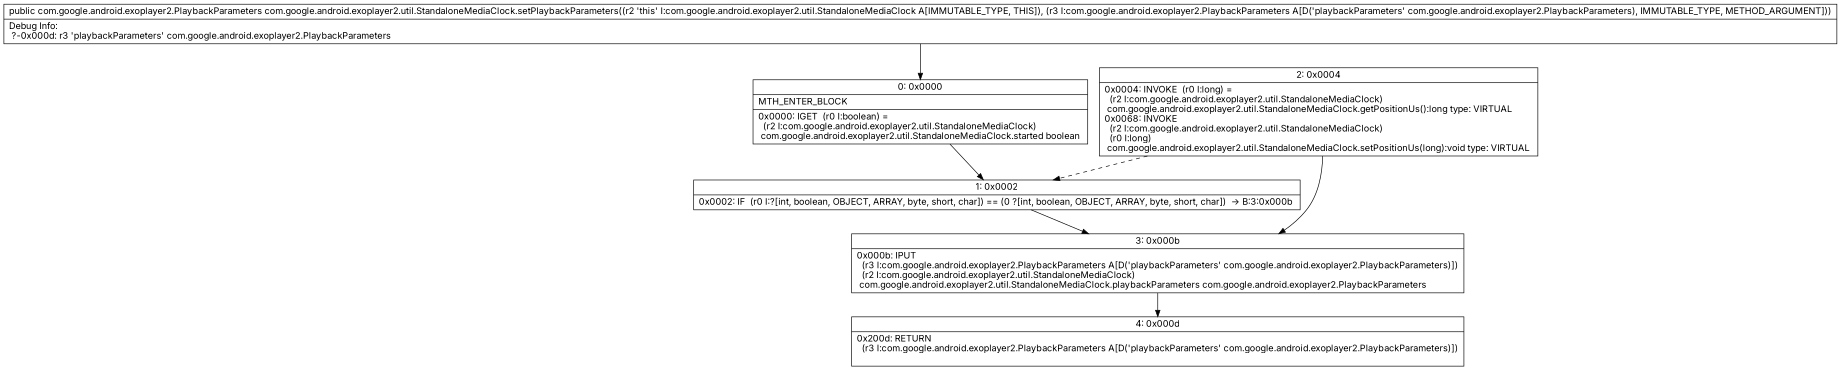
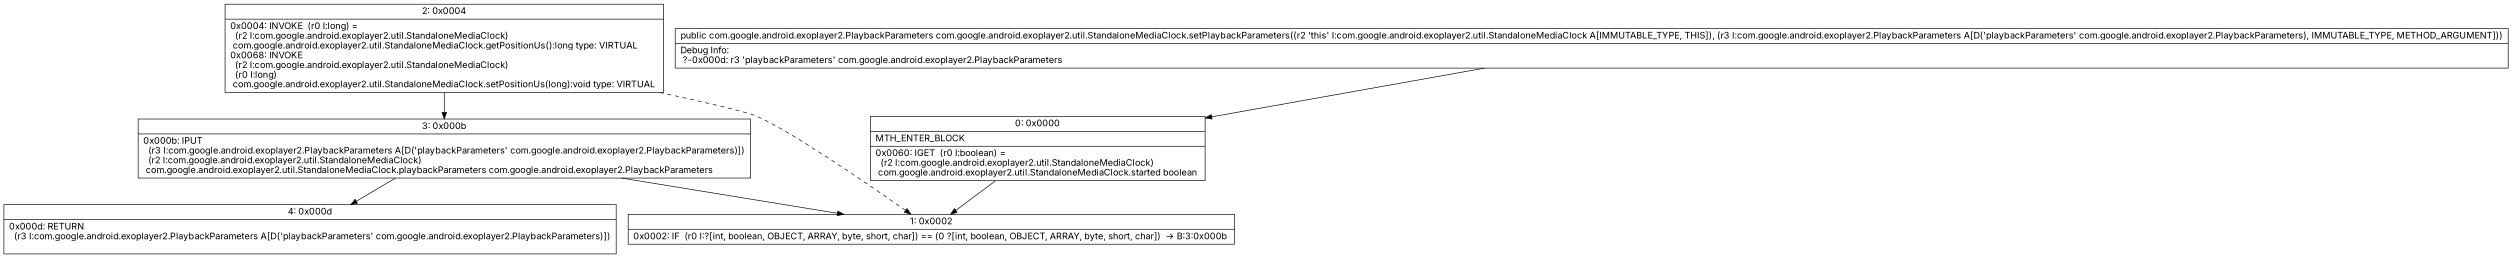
node "0: 0x0000": text "0x0000: IGET  (r0 I:boolean) =" -> "0x0060: IGET  (r0 I:boolean) ="
edge "1: 0x0002" -> "3: 0x000b": reversed
node "4: 0x000d": text "0x200d: RETURN" -> "0x000d: RETURN"
